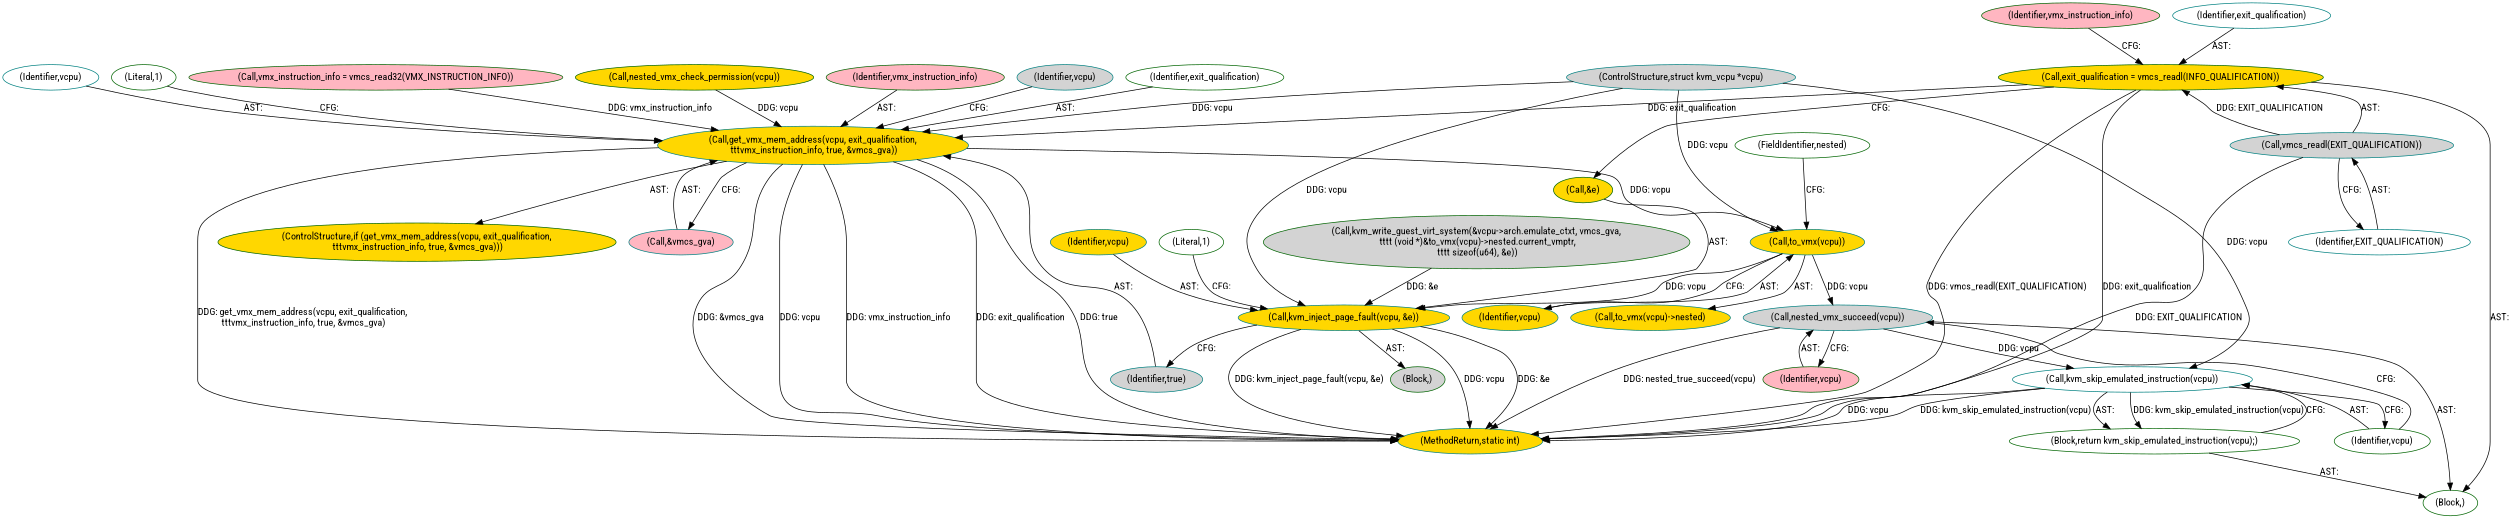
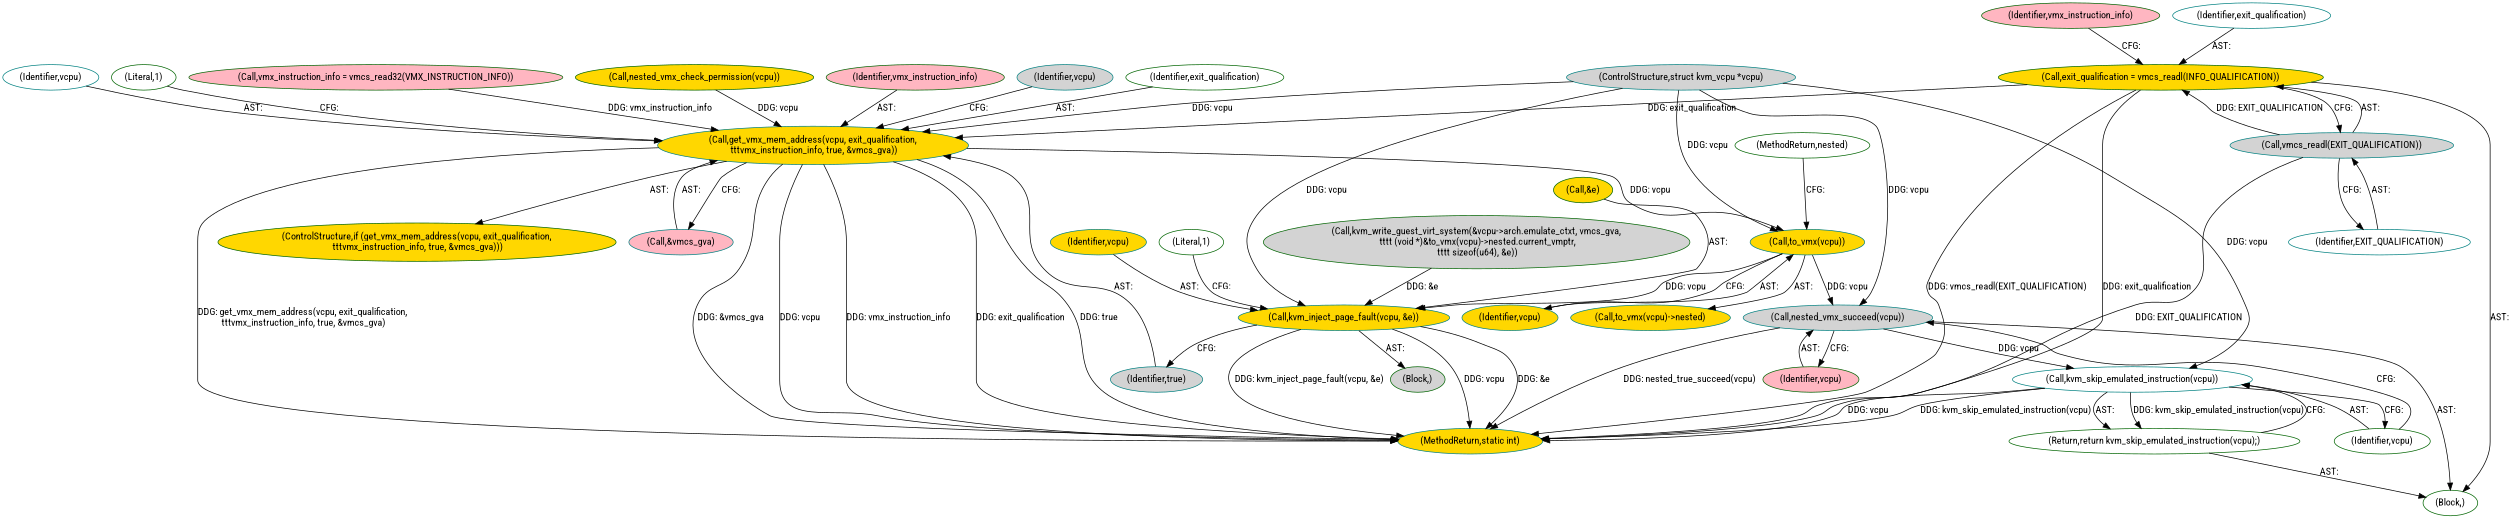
edge "(Call,exit_qualification = vmcs_readl(INFO_QUALIFICATION))" -> "(Call,&e)": now "(Call,exit_qualification = vmcs_readl(INFO_QUALIFICATION))" -> "(Call,vmcs_readl(EXIT_QUALIFICATION))"
edge "(ControlStructure,struct kvm_vcpu *vcpu)" -> "(Call,nested_vmx_succeed(vcpu))": added, label "DDG: vcpu"
node "(FieldIdentifier,nested)": label "(FieldIdentifier,nested)" -> "(MethodReturn,nested)"
node "(Block,return kvm_skip_emulated_instruction(vcpu);)": label "(Block,return kvm_skip_emulated_instruction(vcpu);)" -> "(Return,return kvm_skip_emulated_instruction(vcpu);)"
